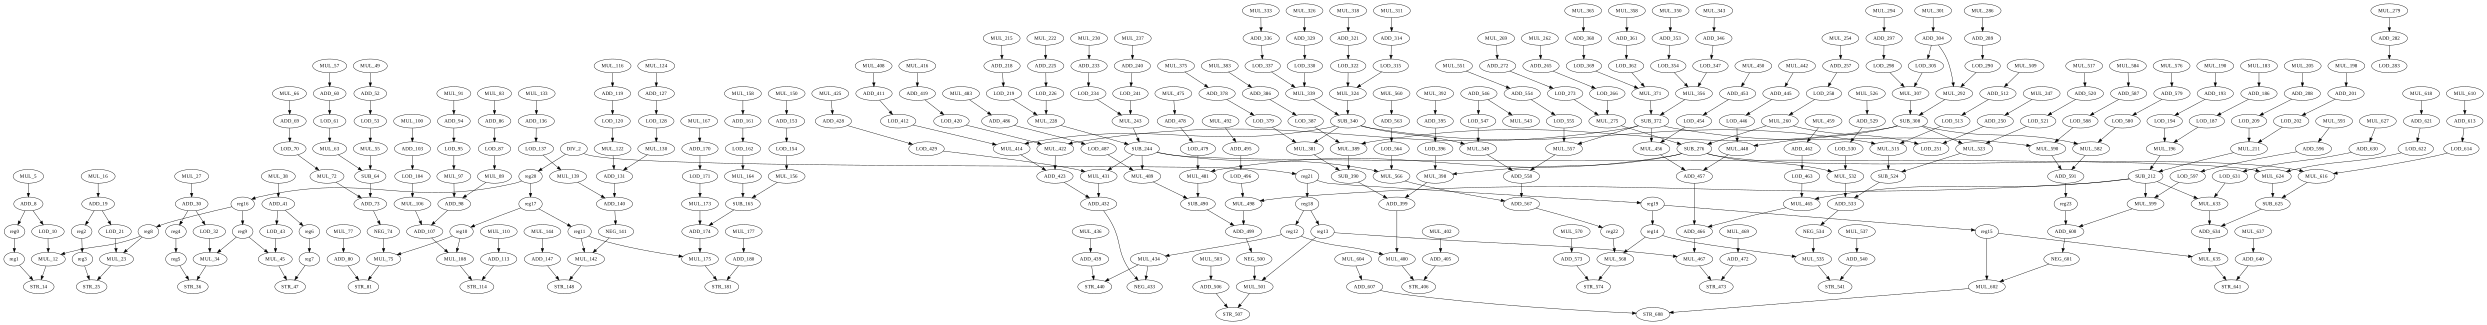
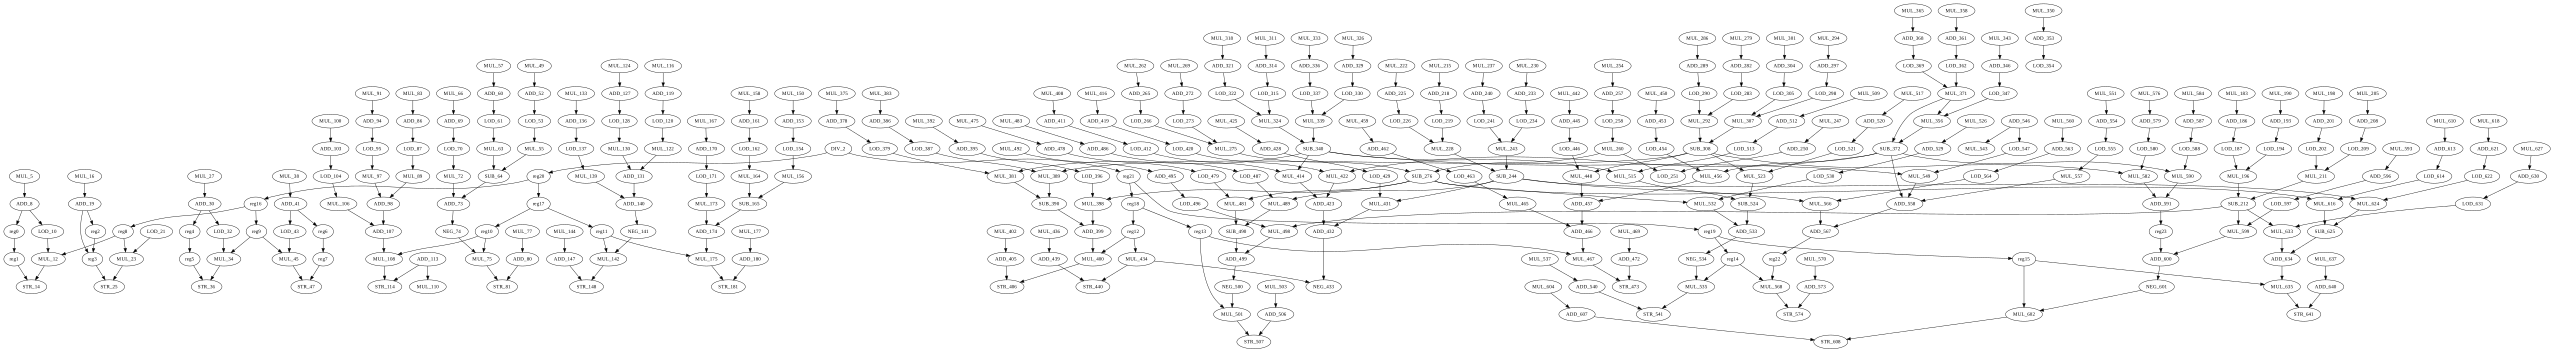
edge "ADD_304" -> "MUL_292": now "LOD_283" -> "MUL_292"
edge "LOD_354" -> "MUL_356": now "MUL_371" -> "MUL_356"
edge "SUB_372" -> "MUL_557": now "SUB_372" -> "ADD_558"
edge "SUB_212" -> "MUL_465": removed
edge "ADD_19" -> "LOD_21": now "ADD_19" -> "reg3"
edge "MUL_110" -> "ADD_113": reversed
